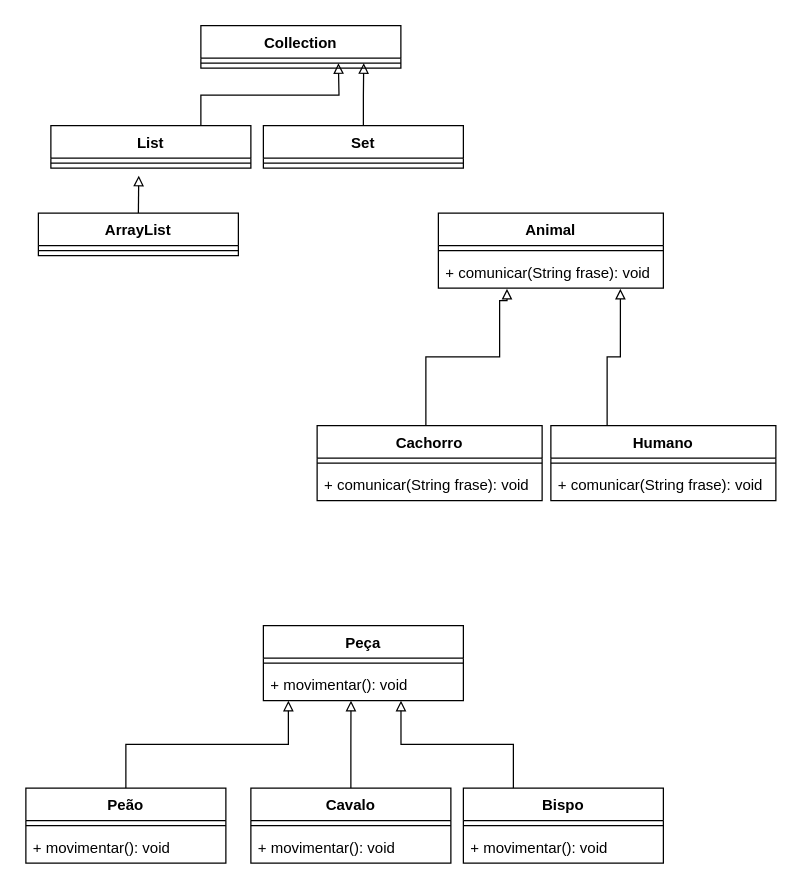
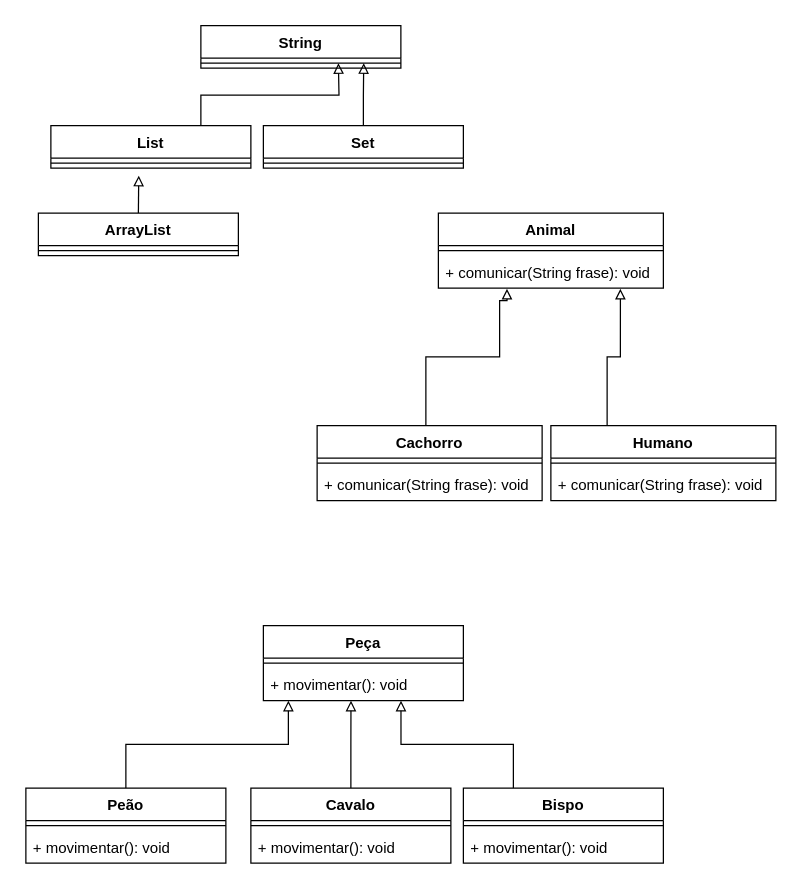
node "Collection": label "Collection" -> "String"
